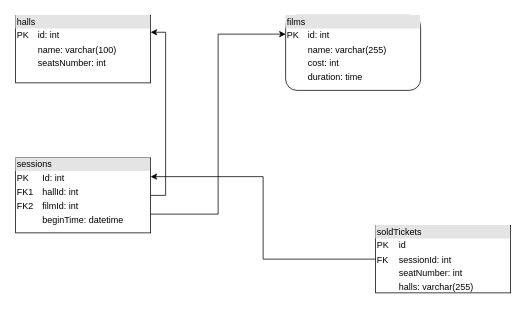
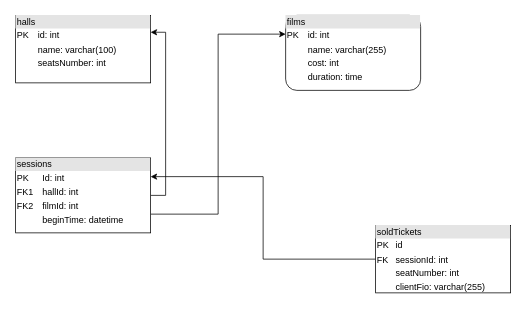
node "soldTickets PK id FK sessionId: int seatNumber: int halls: varchar(255)": label "soldTickets PK id FK sessionId: int seatNumber: int halls: varchar(255)" -> "soldTickets PK id FK sessionId: int seatNumber: int clientFio: varchar(255)"
